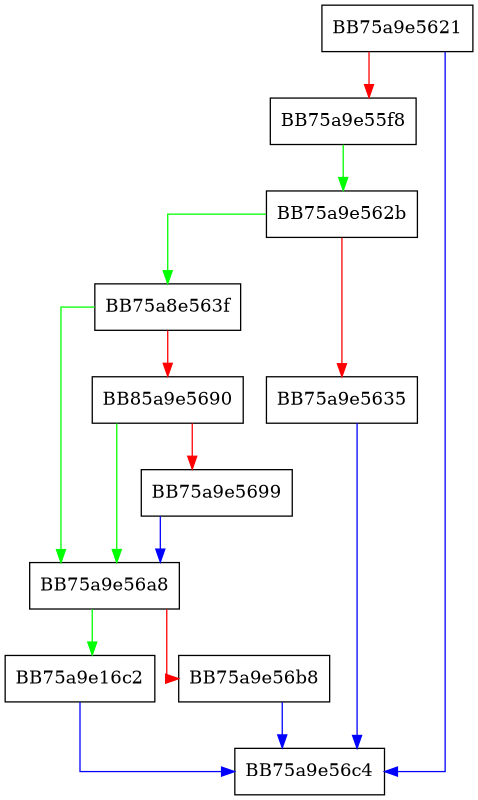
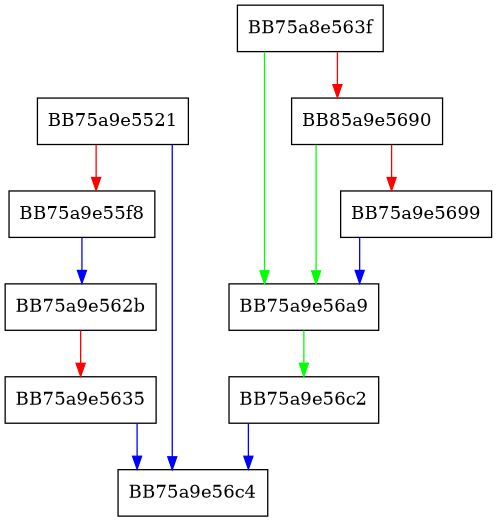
node "BB75a9e5621": label "BB75a9e5621" -> "BB75a9e5521"
edge "BB75a9e55f8" -> "BB75a9e562b": color green -> blue
edge "BB75a9e562b" -> "BB75a8e563f": removed
node "BB75a9e56a8": label "BB75a9e56a8" -> "BB75a9e56a9"
node "BB75a9e16c2": label "BB75a9e16c2" -> "BB75a9e56c2"
node "BB75a9e56b8": removed
